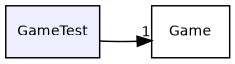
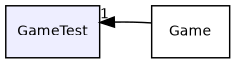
edge "GameTest" -> "Game": reversed
